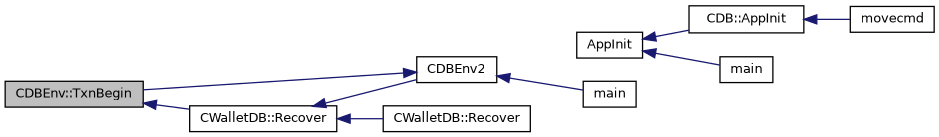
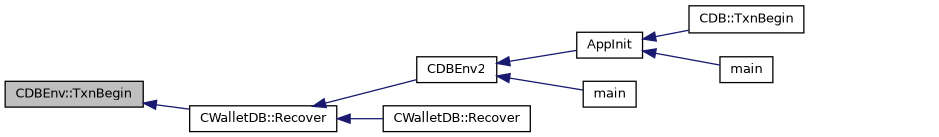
node "CDB::AppInit": label "CDB::AppInit" -> "CDB::TxnBegin"
node "movecmd": removed
edge "CDBEnv::TxnBegin" -> "CDBEnv2": now "AppInit" -> "CDBEnv2"
